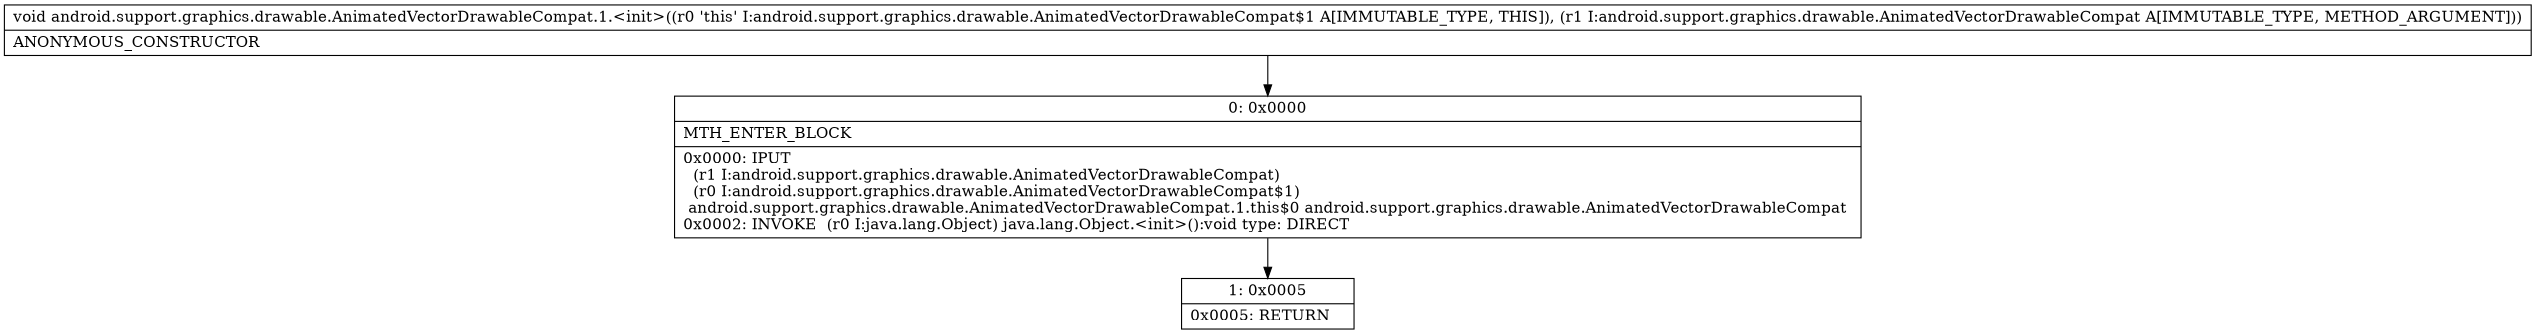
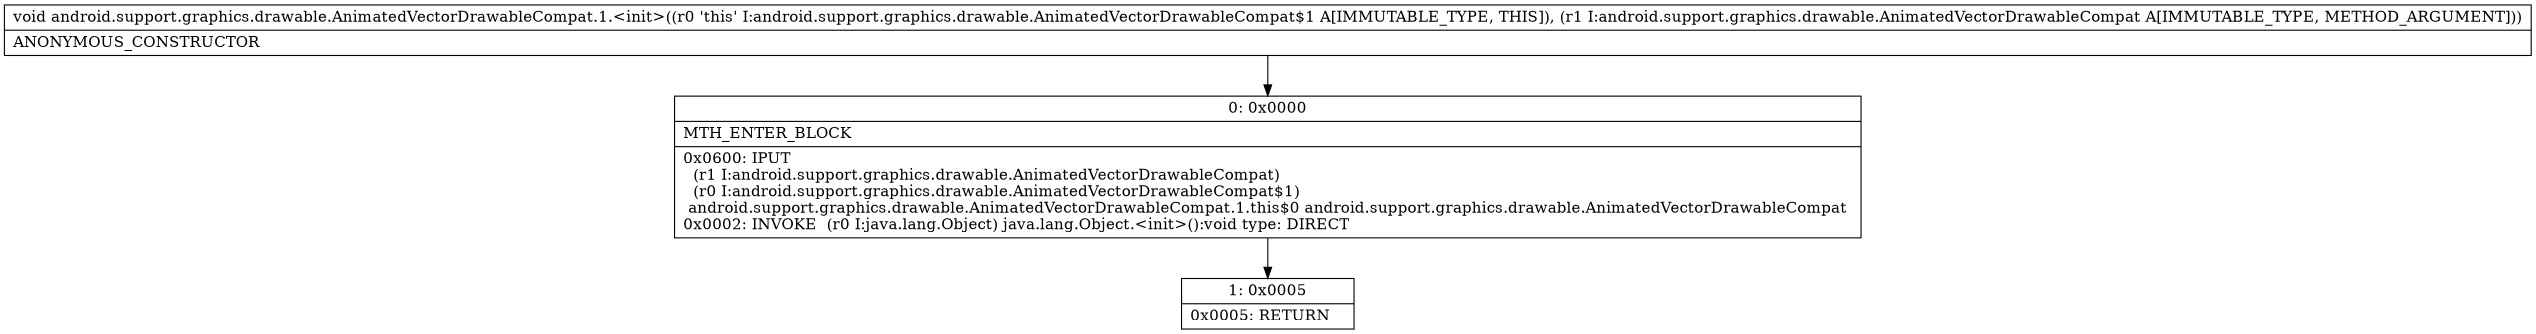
node "0: 0x0000": text "0x0000: IPUT" -> "0x0600: IPUT"
